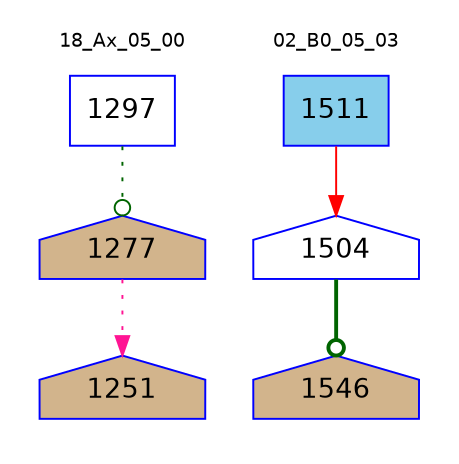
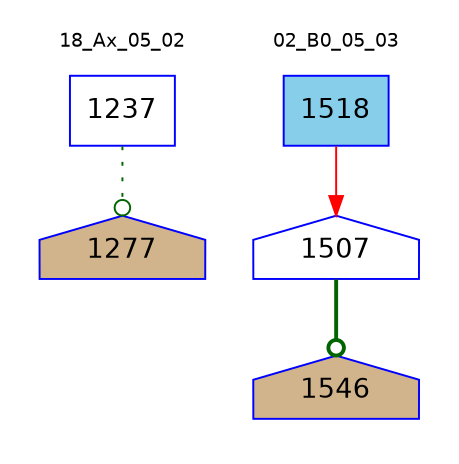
cluster "18_Ax_05_00": label "18_Ax_05_00" -> "18_Ax_05_02"
node "1297": label "1297" -> "1237"
node "1511": label "1511" -> "1518"
node "1504": label "1504" -> "1507"
node "1251": removed
